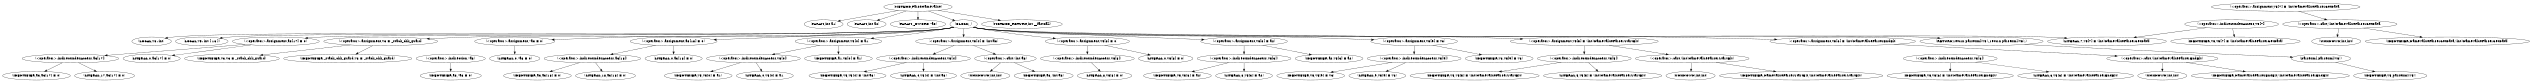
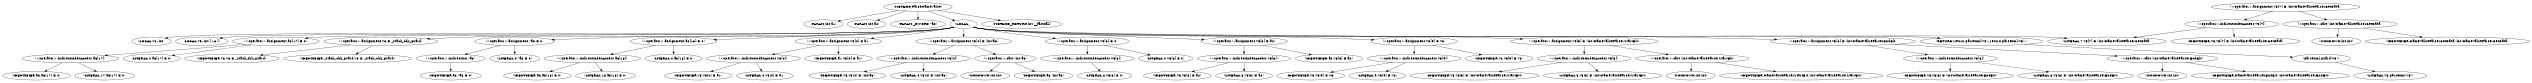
edge "(<operator>.assignment,v5[7] = (int)NameValueParserGetData)" -> "(<operator>.indirectIndexAccess,v5[7])": added
node "(BLOCK,,)": label "(BLOCK,,)" -> "(LOCAL,,)"
edge "(<operator>.assignment,*a3 = 0)" -> "(<operator>.indirection,*a3)": added
edge "(<operator>.assignment,v5[6] = (int)NameValueParserEndElt)" -> "(<operator>.indirectIndexAccess,v5[6])": added
node "(parsexml,parsexml(v5))": label "(parsexml,parsexml(v5))" -> "(parsexml,guard(v5))"
node "(IDENTIFIER,v5,parsexml(v5))": label "(IDENTIFIER,v5,parsexml(v5))" -> "(LITERAL,v5,parsexml(v5))"
